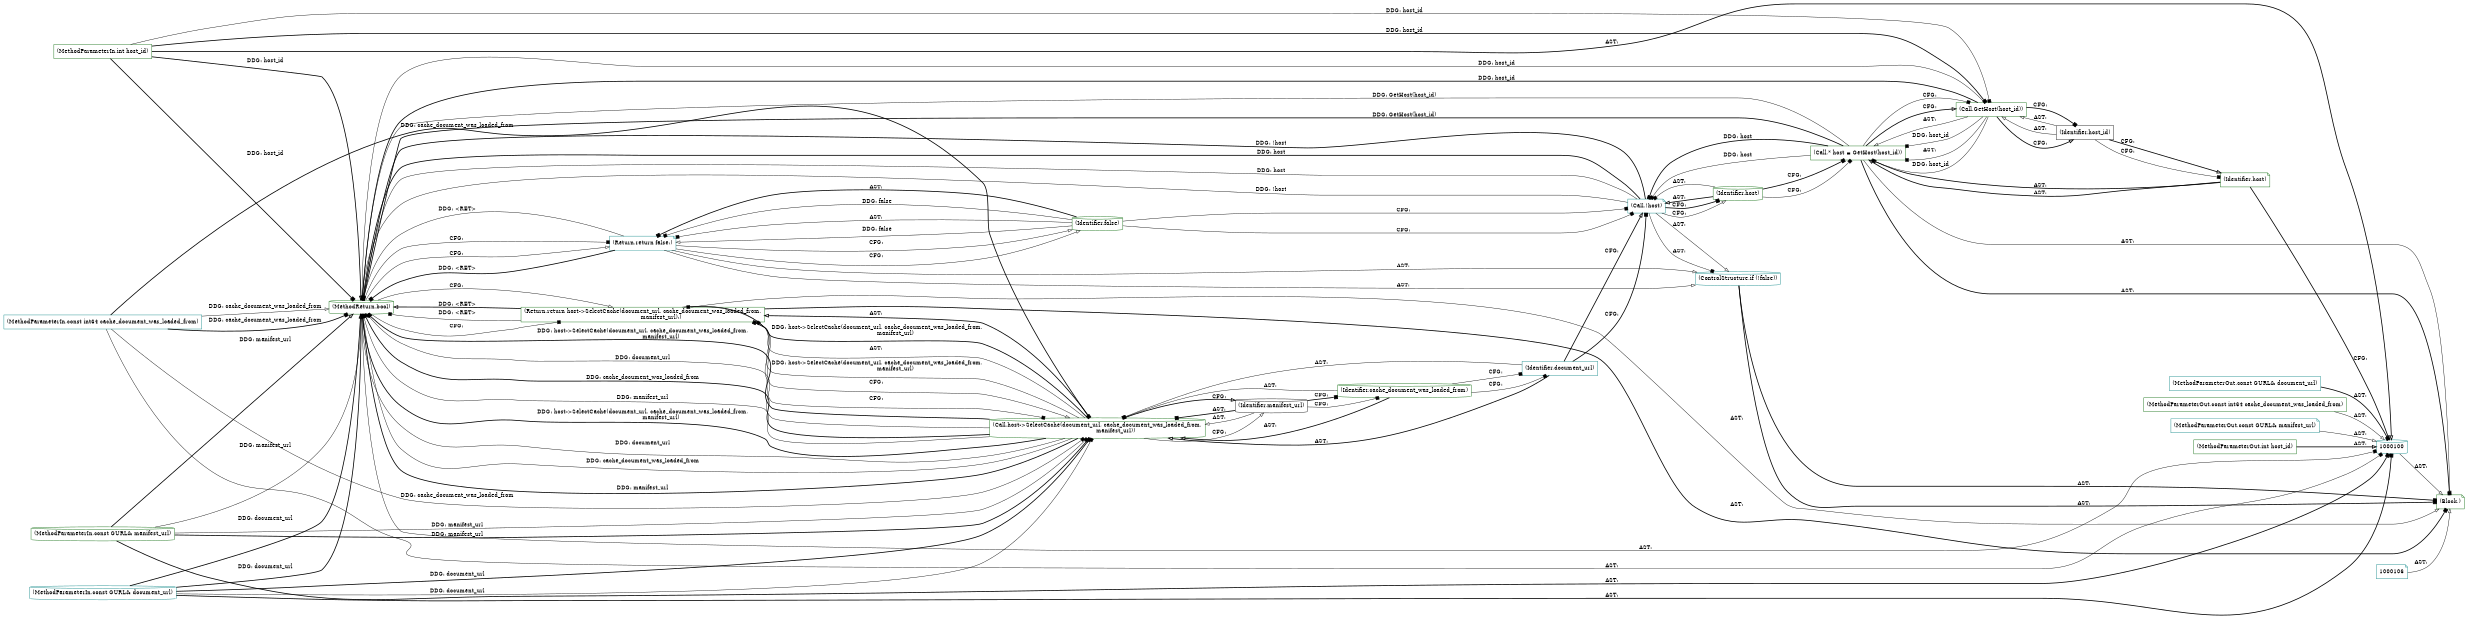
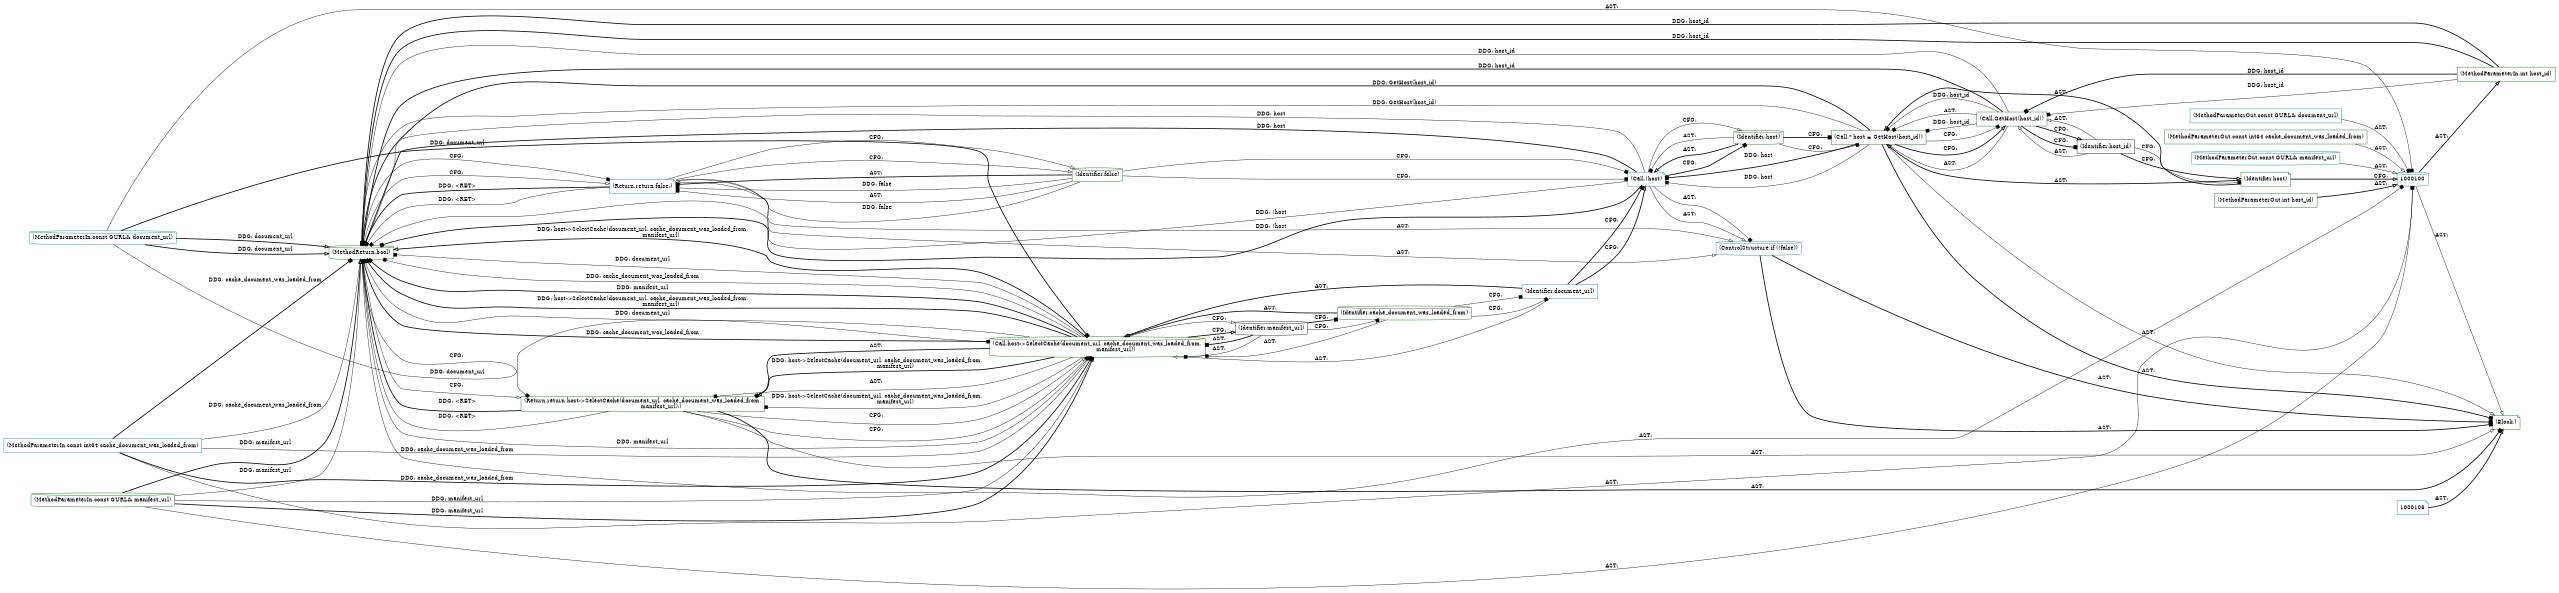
edge "(MethodParameterIn,int host_id)" -> "1000100": reversed
edge "(MethodParameterOut,const GURL& document_url)" -> "1000100": style bold -> solid
node "(MethodParameterOut,const GURL& manifest_url)": shape note -> cylinder
edge "1000106" -> "(Block,)": style solid -> bold
edge "(MethodParameterIn,const GURL& manifest_url)" -> "1000100": style bold -> solid
edge "(MethodParameterIn,const GURL& document_url)" -> "1000100": style bold -> solid
